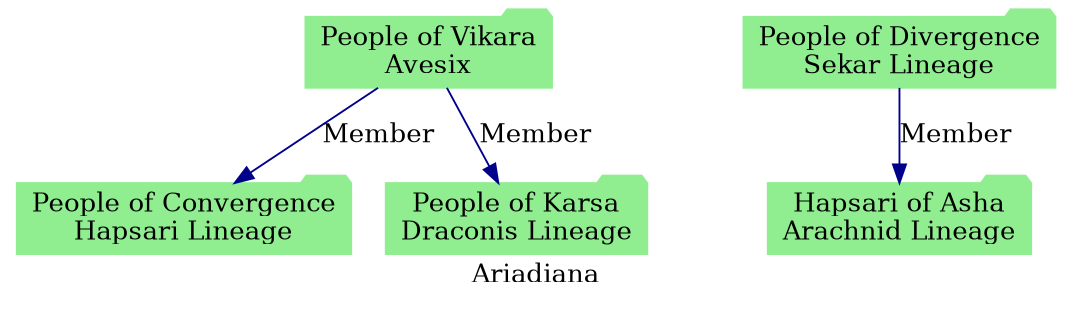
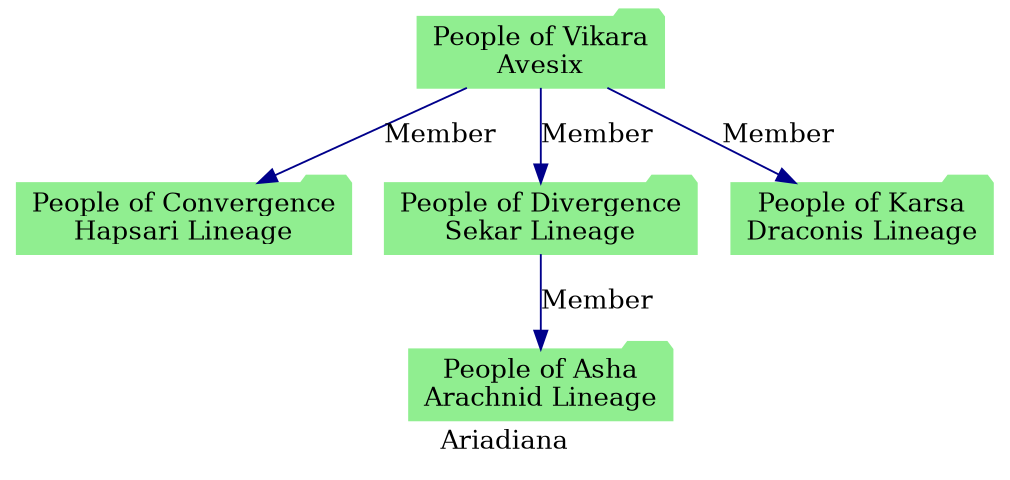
edge "People of Vikara Avesix" -> "People of Divergence Sekar Lineage": added, label "Member"
node "Hapsari of Asha Arachnid Lineage": label "Hapsari of Asha Arachnid Lineage" -> "People of Asha Arachnid Lineage"
